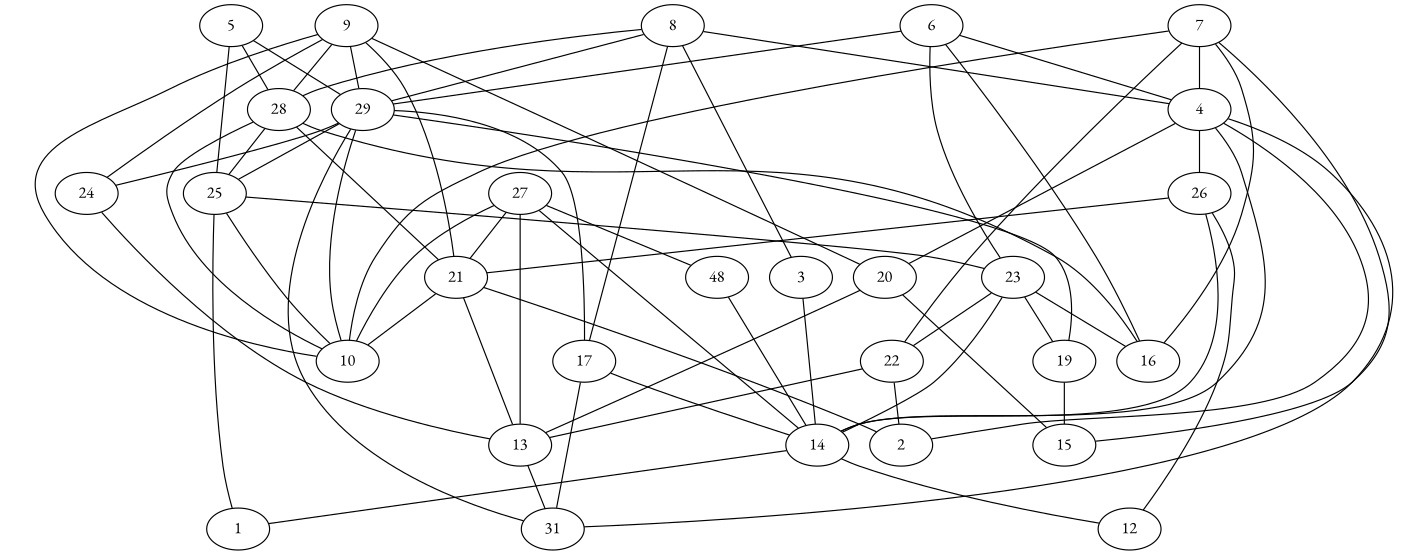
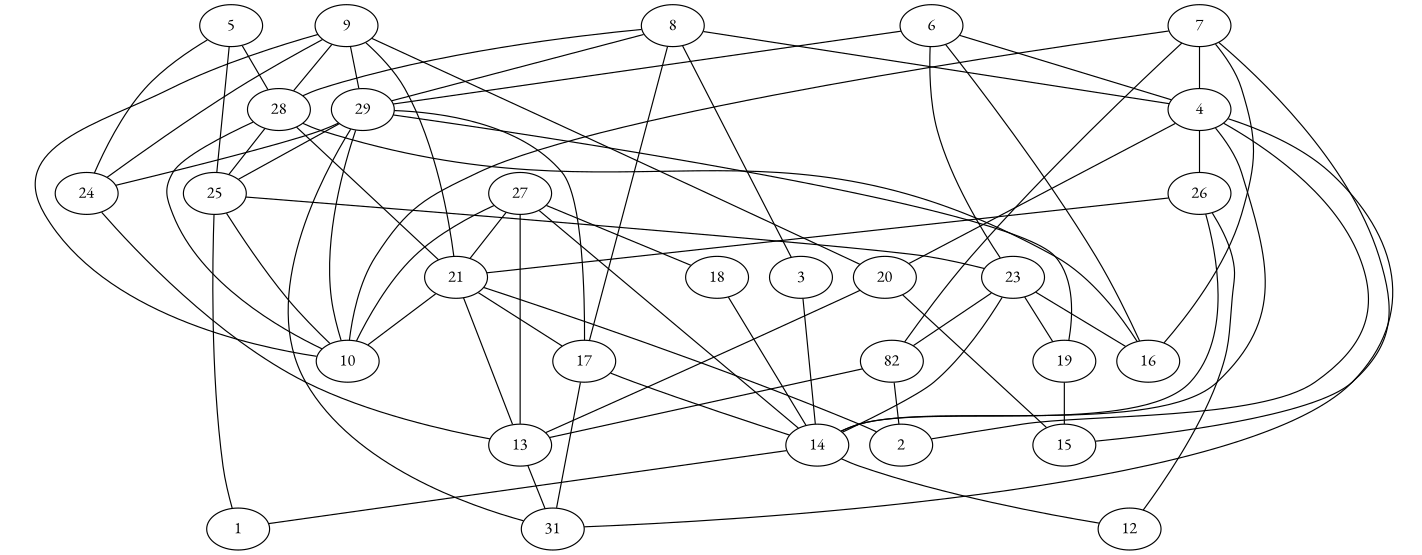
edge "5" -- "29": now "5" -- "24"
node "48": label "48" -> "18"
edge "21" -- "17": added
node "22": label "22" -> "82"
